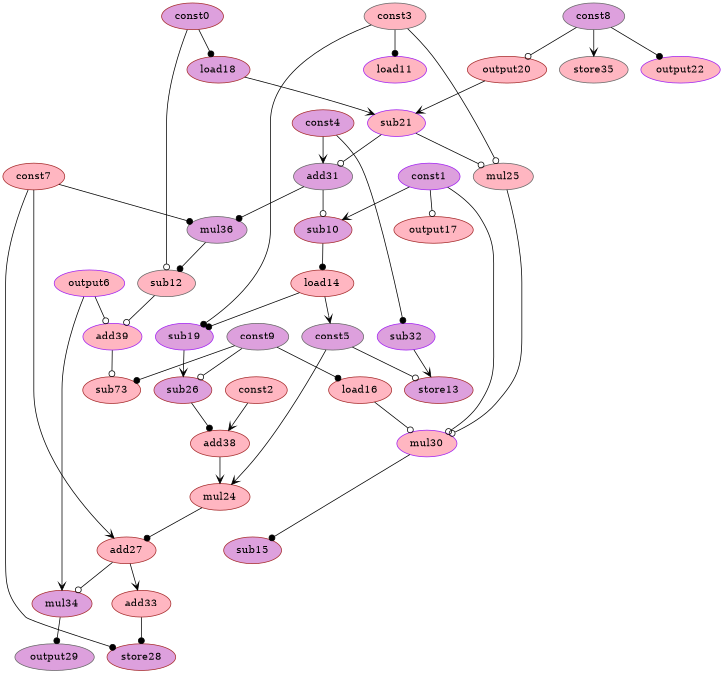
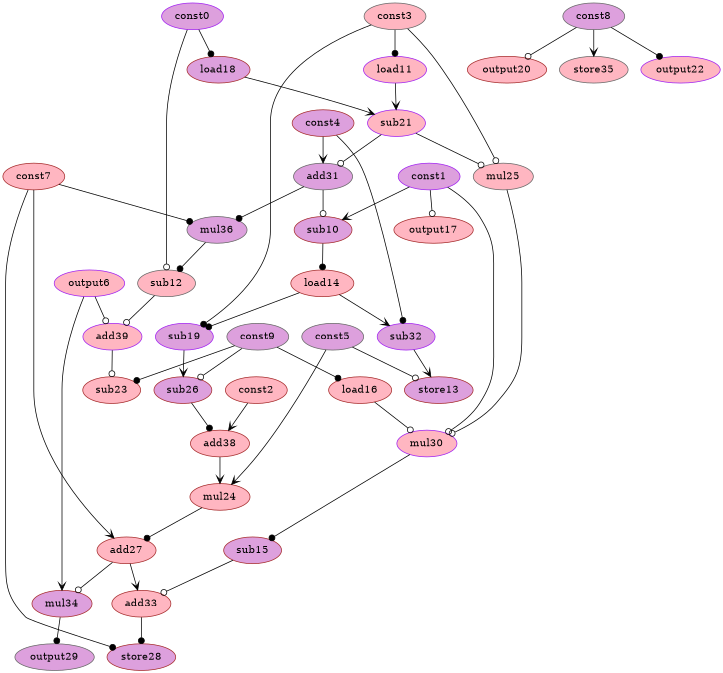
node "const0": color brown -> purple
edge "output20" -> "sub21": now "load11" -> "sub21"
edge "load14" -> "const5": now "load14" -> "sub32"
node "sub73": label "sub73" -> "sub23"
edge "sub15" -> "add33": added
